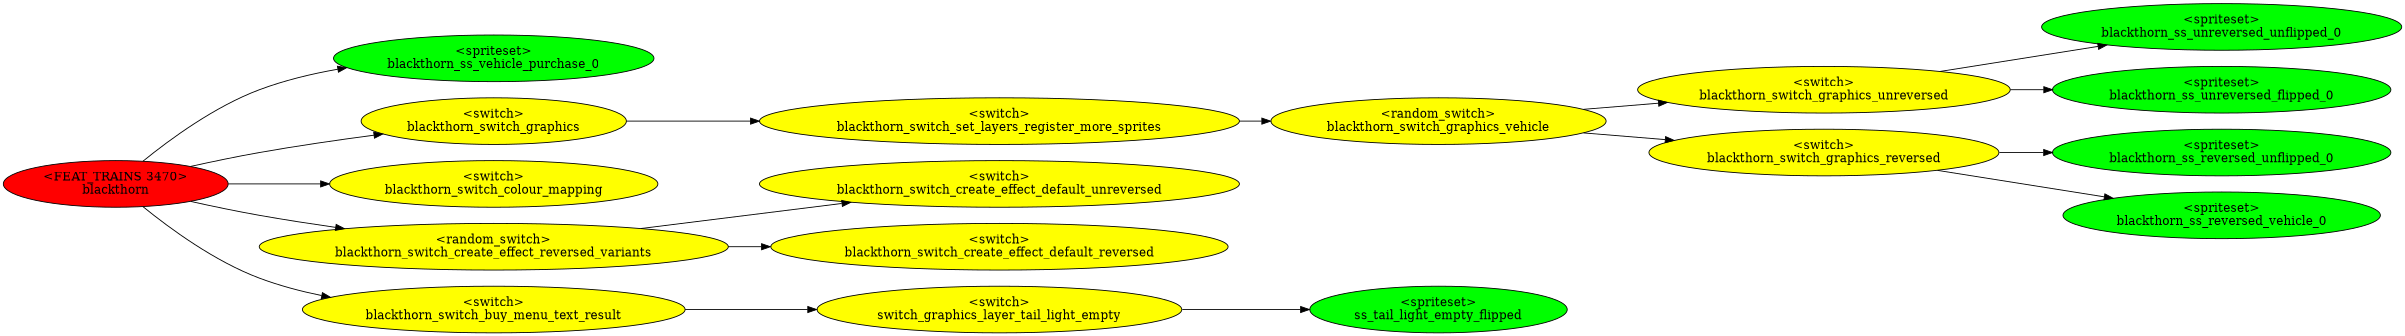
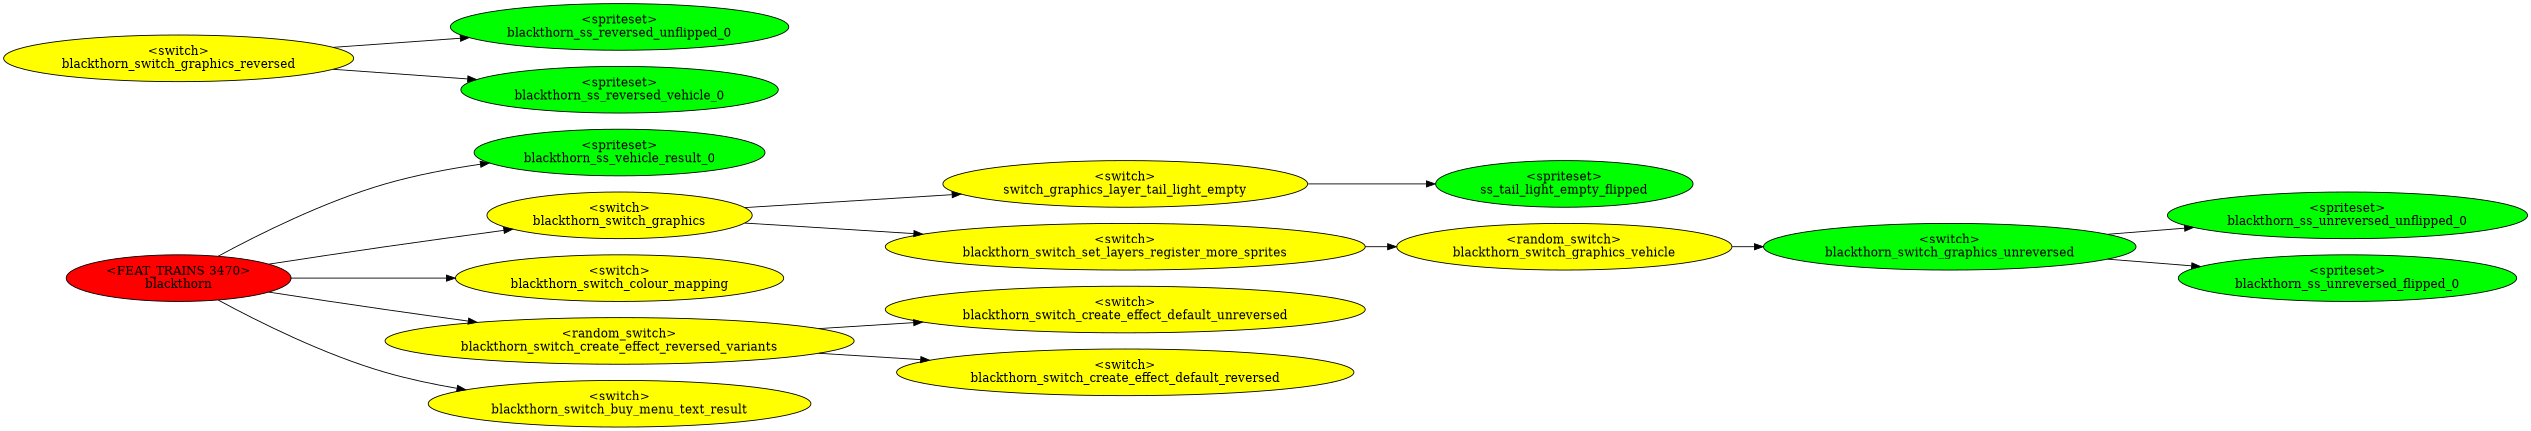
node "<spriteset> blackthorn_ss_vehicle_purchase_0": label "<spriteset> blackthorn_ss_vehicle_purchase_0" -> "<spriteset> blackthorn_ss_vehicle_result_0"
node "<switch> blackthorn_switch_graphics_unreversed": fillcolor yellow -> green
edge "<random_switch> blackthorn_switch_graphics_vehicle" -> "<switch> blackthorn_switch_graphics_reversed": removed
edge "<switch> blackthorn_switch_buy_menu_text_result" -> "<switch> switch_graphics_layer_tail_light_empty": now "<switch> blackthorn_switch_graphics" -> "<switch> switch_graphics_layer_tail_light_empty"
